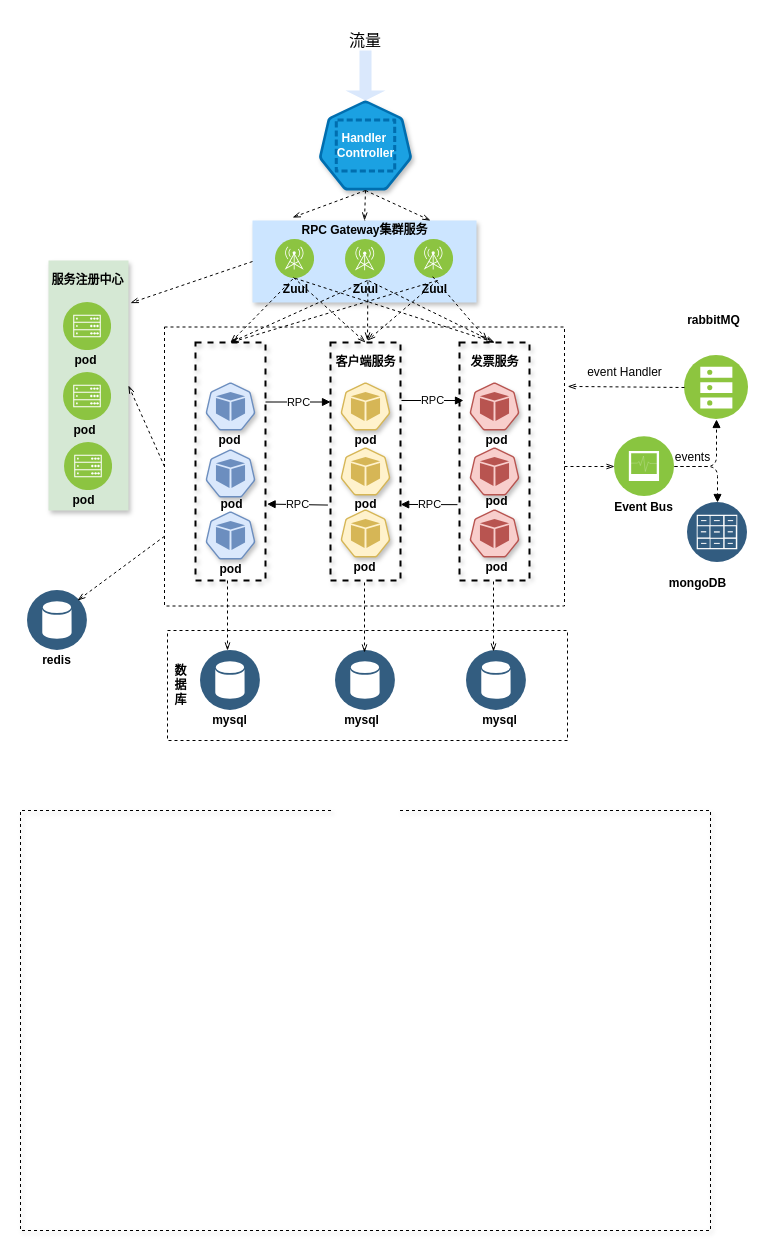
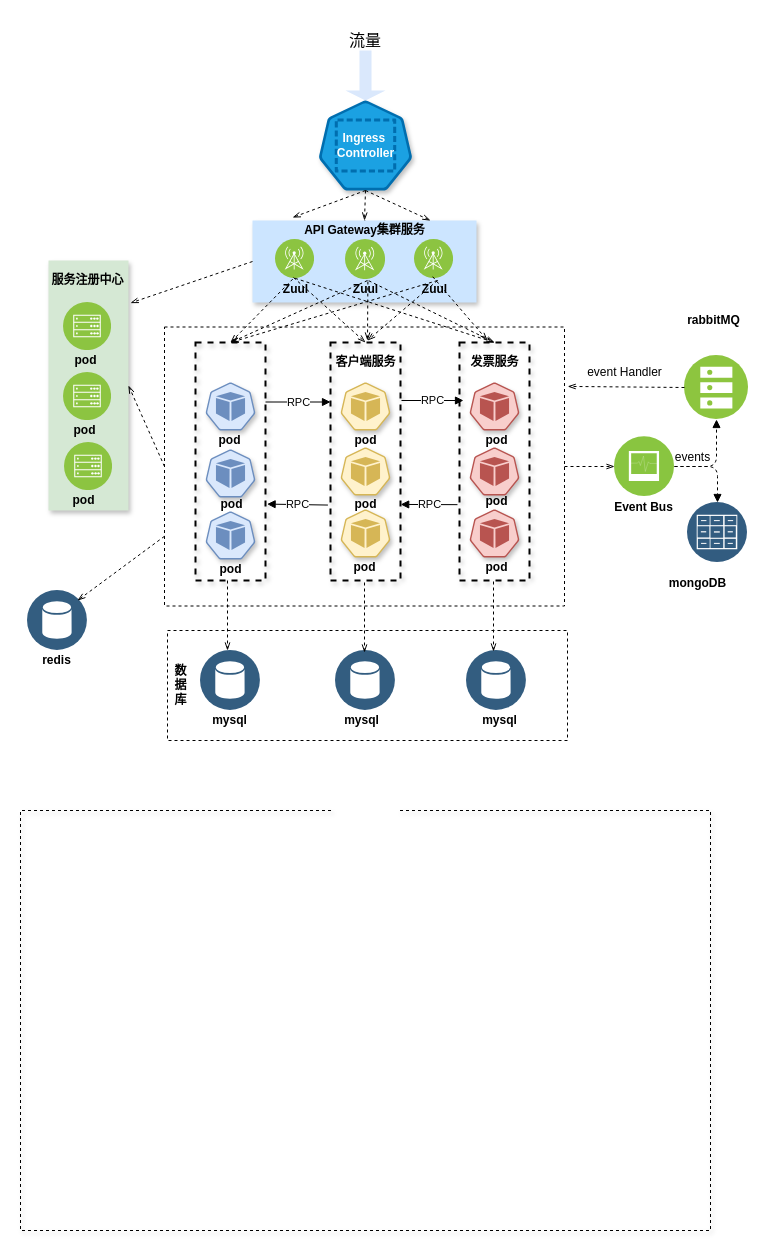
node "Handler Controller": label "Handler Controller" -> "Ingress Controller"
node "RPC Gateway集群服务": label "RPC Gateway集群服务" -> "API Gateway集群服务"
